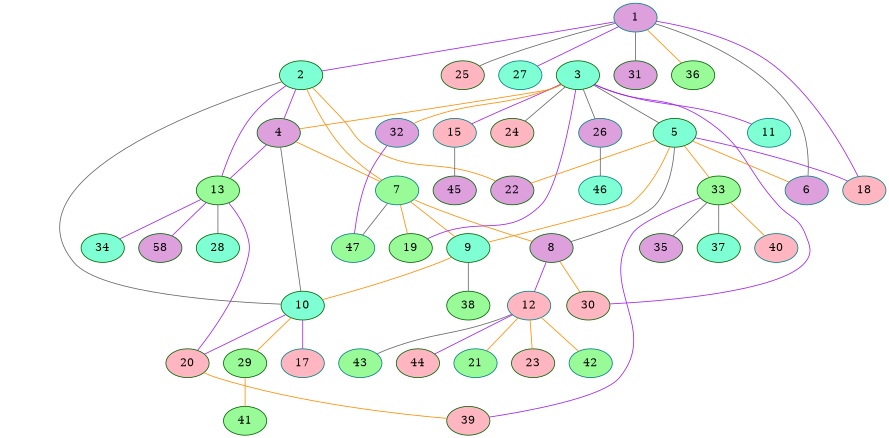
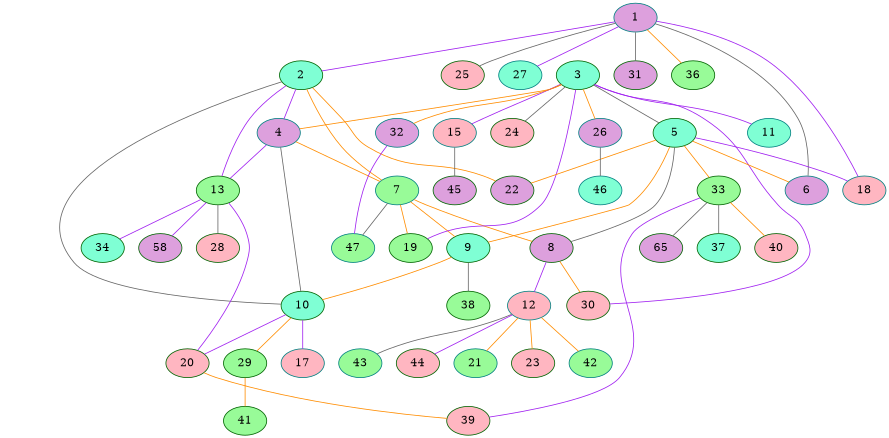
edge "3" -- "26": color gray40 -> darkorange
node "4": color darkgreen -> teal
node "28": fillcolor aquamarine -> lightpink
node "35": label "35" -> "65"
node "40": color teal -> darkgreen
